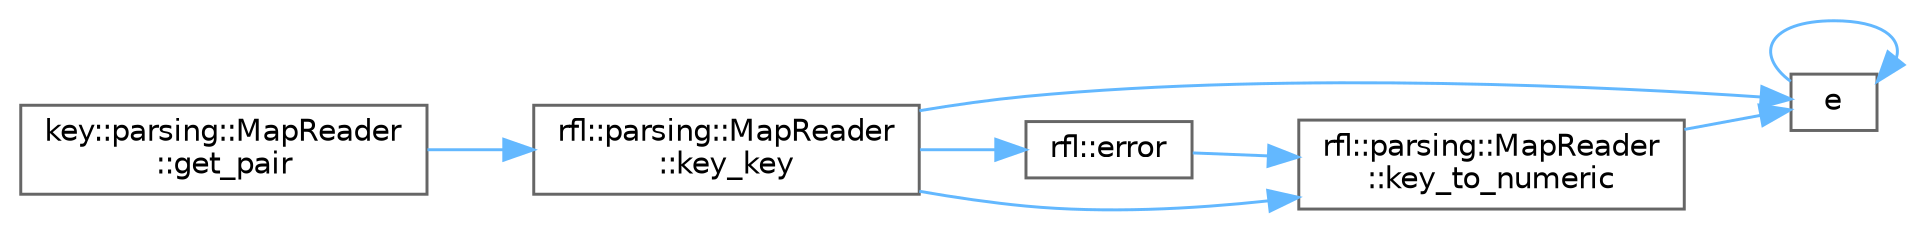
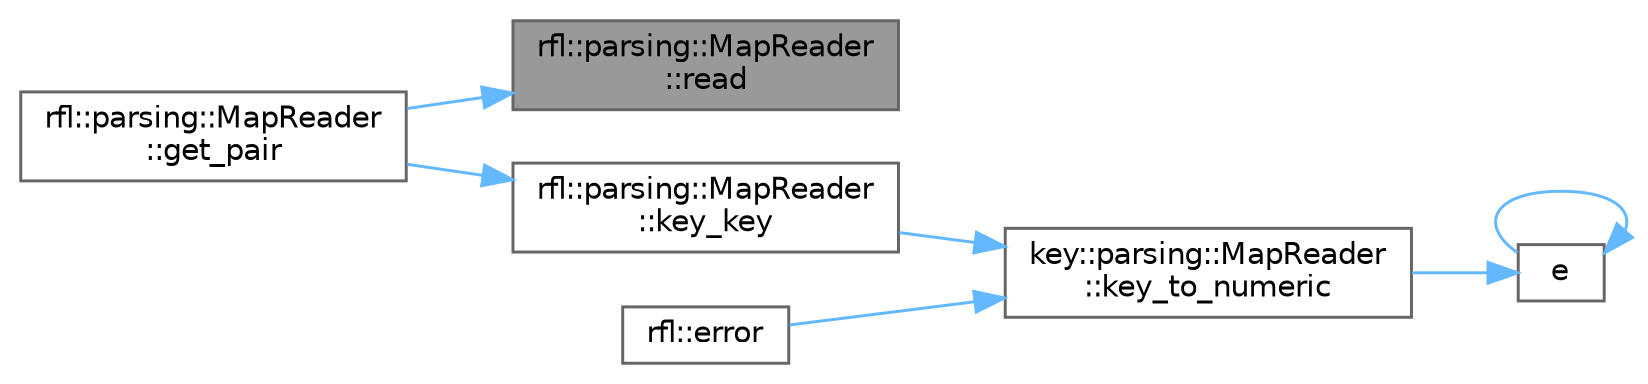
node "rfl::parsing::MapReader ::read": added
edge "rfl::parsing::MapReader ::key_key" -> "e": removed
node "key::parsing::MapReader ::get_pair": label "key::parsing::MapReader ::get_pair" -> "rfl::parsing::MapReader ::get_pair"
edge "rfl::parsing::MapReader ::key_key" -> "rfl::error": removed
node "rfl::parsing::MapReader ::key_to_numeric": label "rfl::parsing::MapReader ::key_to_numeric" -> "key::parsing::MapReader ::key_to_numeric"
